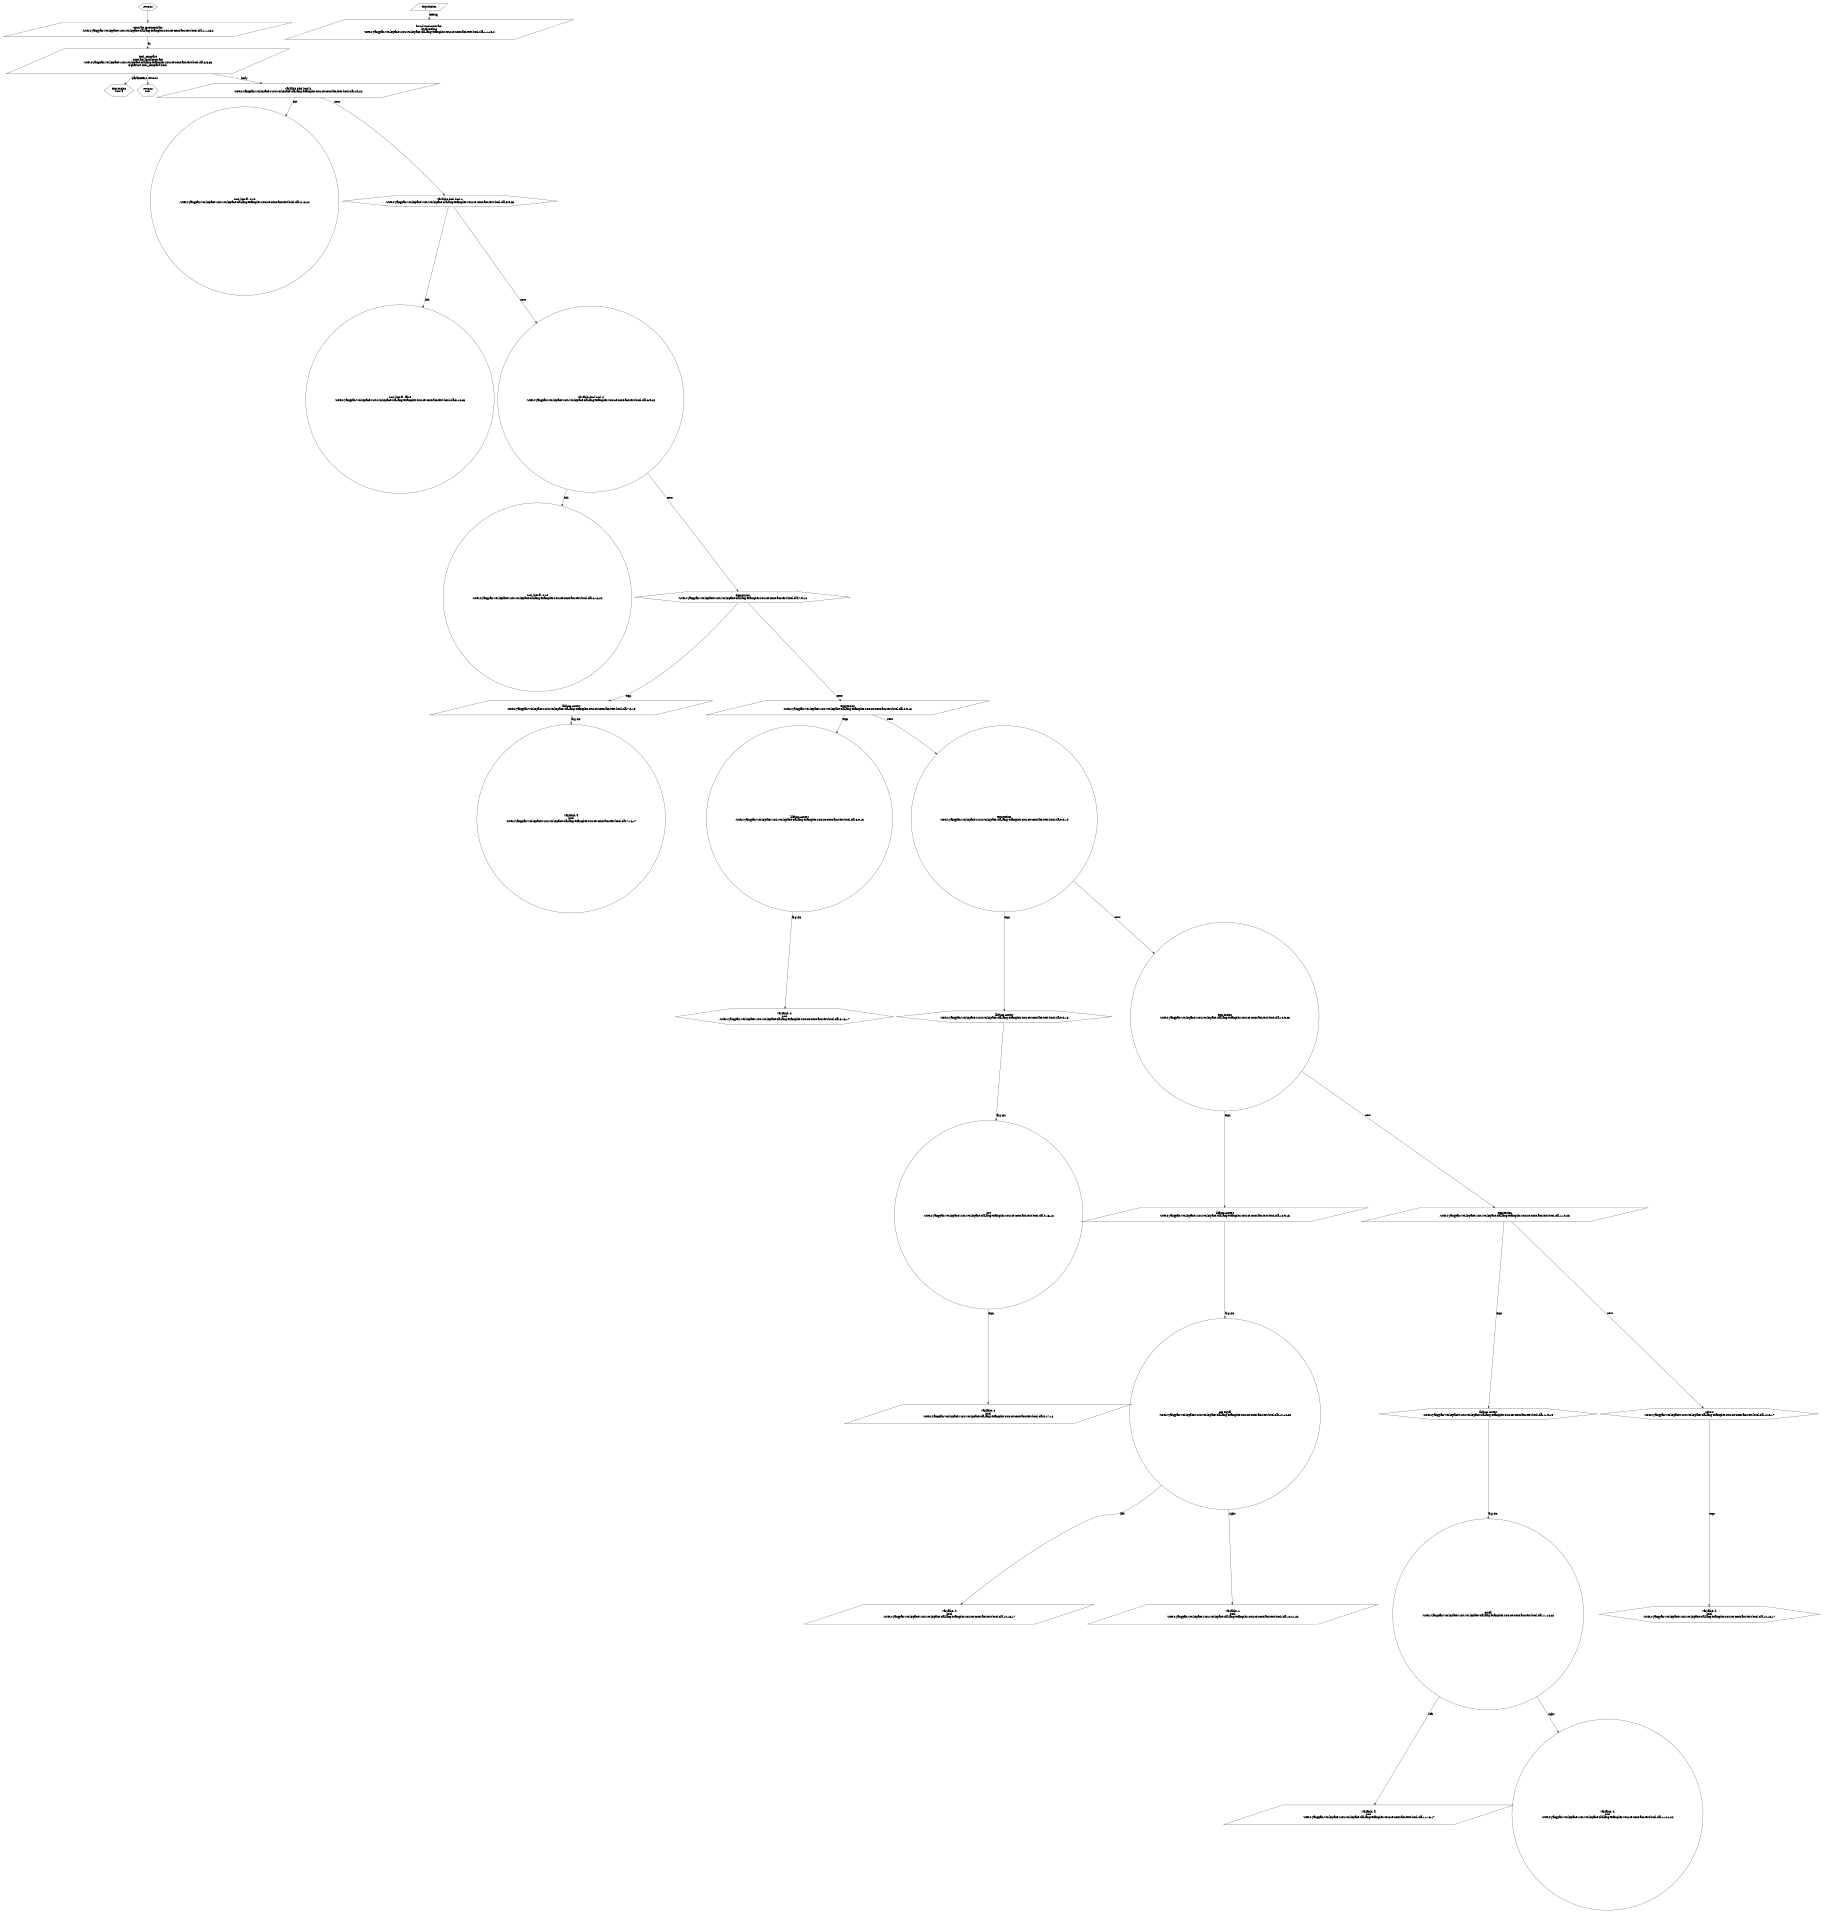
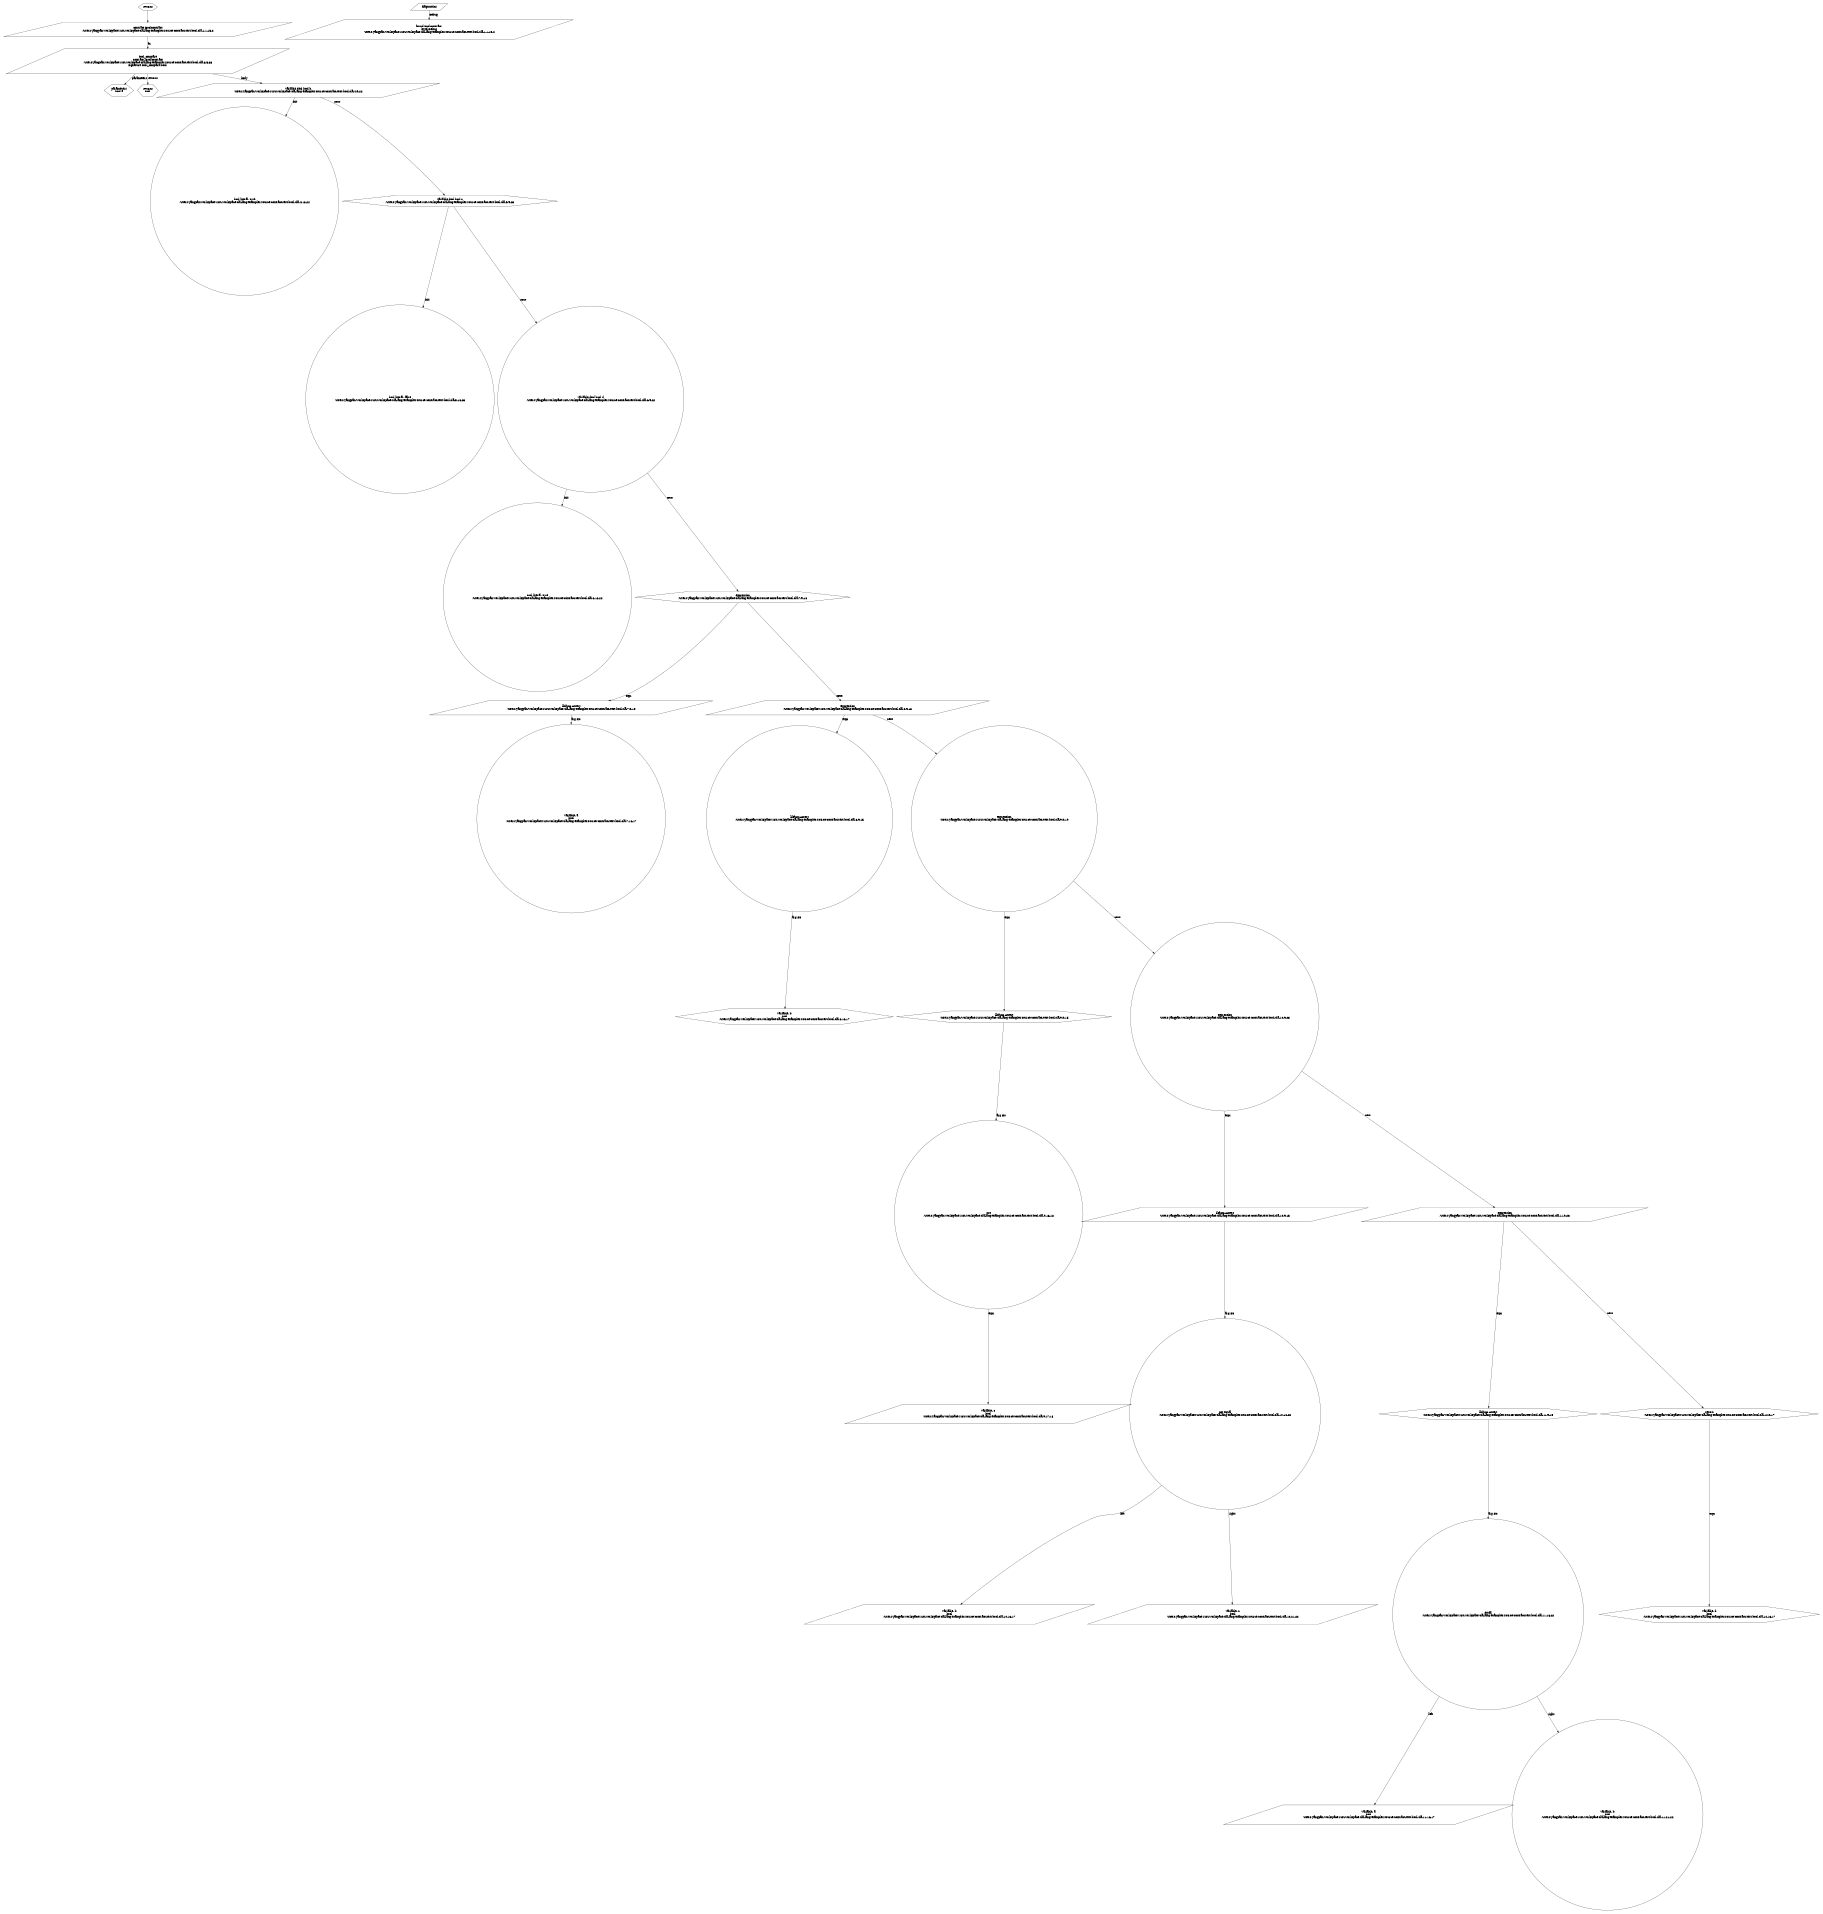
node "expression": label "expression" -> "diagnostics"
node "expression bool a": label "expression bool a" -> "parameters bool a"
